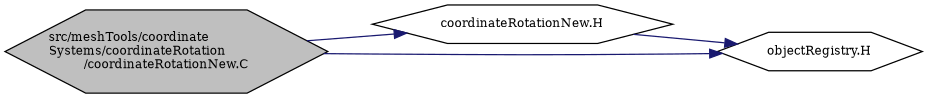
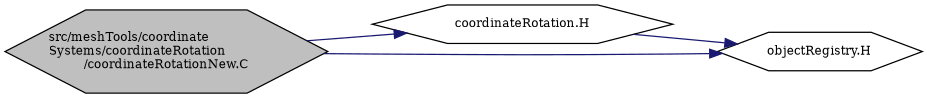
node "coordinateRotationNew.H": label "coordinateRotationNew.H" -> "coordinateRotation.H"
